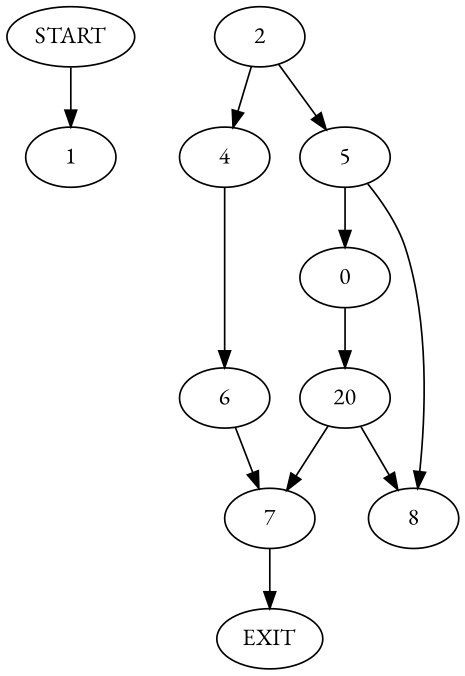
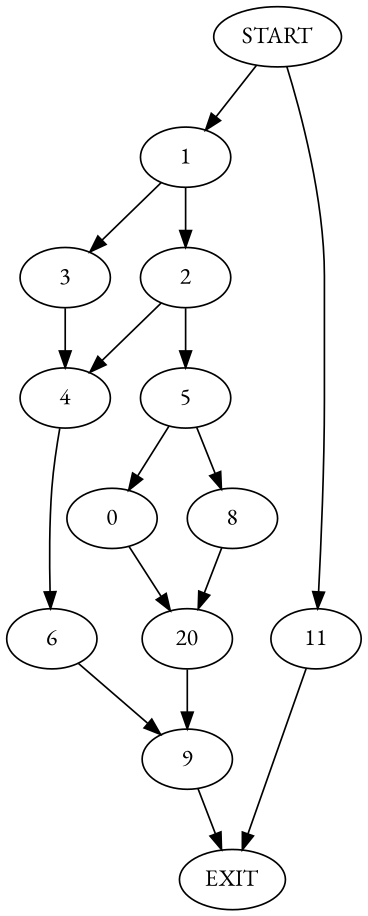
edge "1" -> "2": added
node "3": added
edge "20" -> "8": reversed
node "7": label "7" -> "9"
node "11": added
